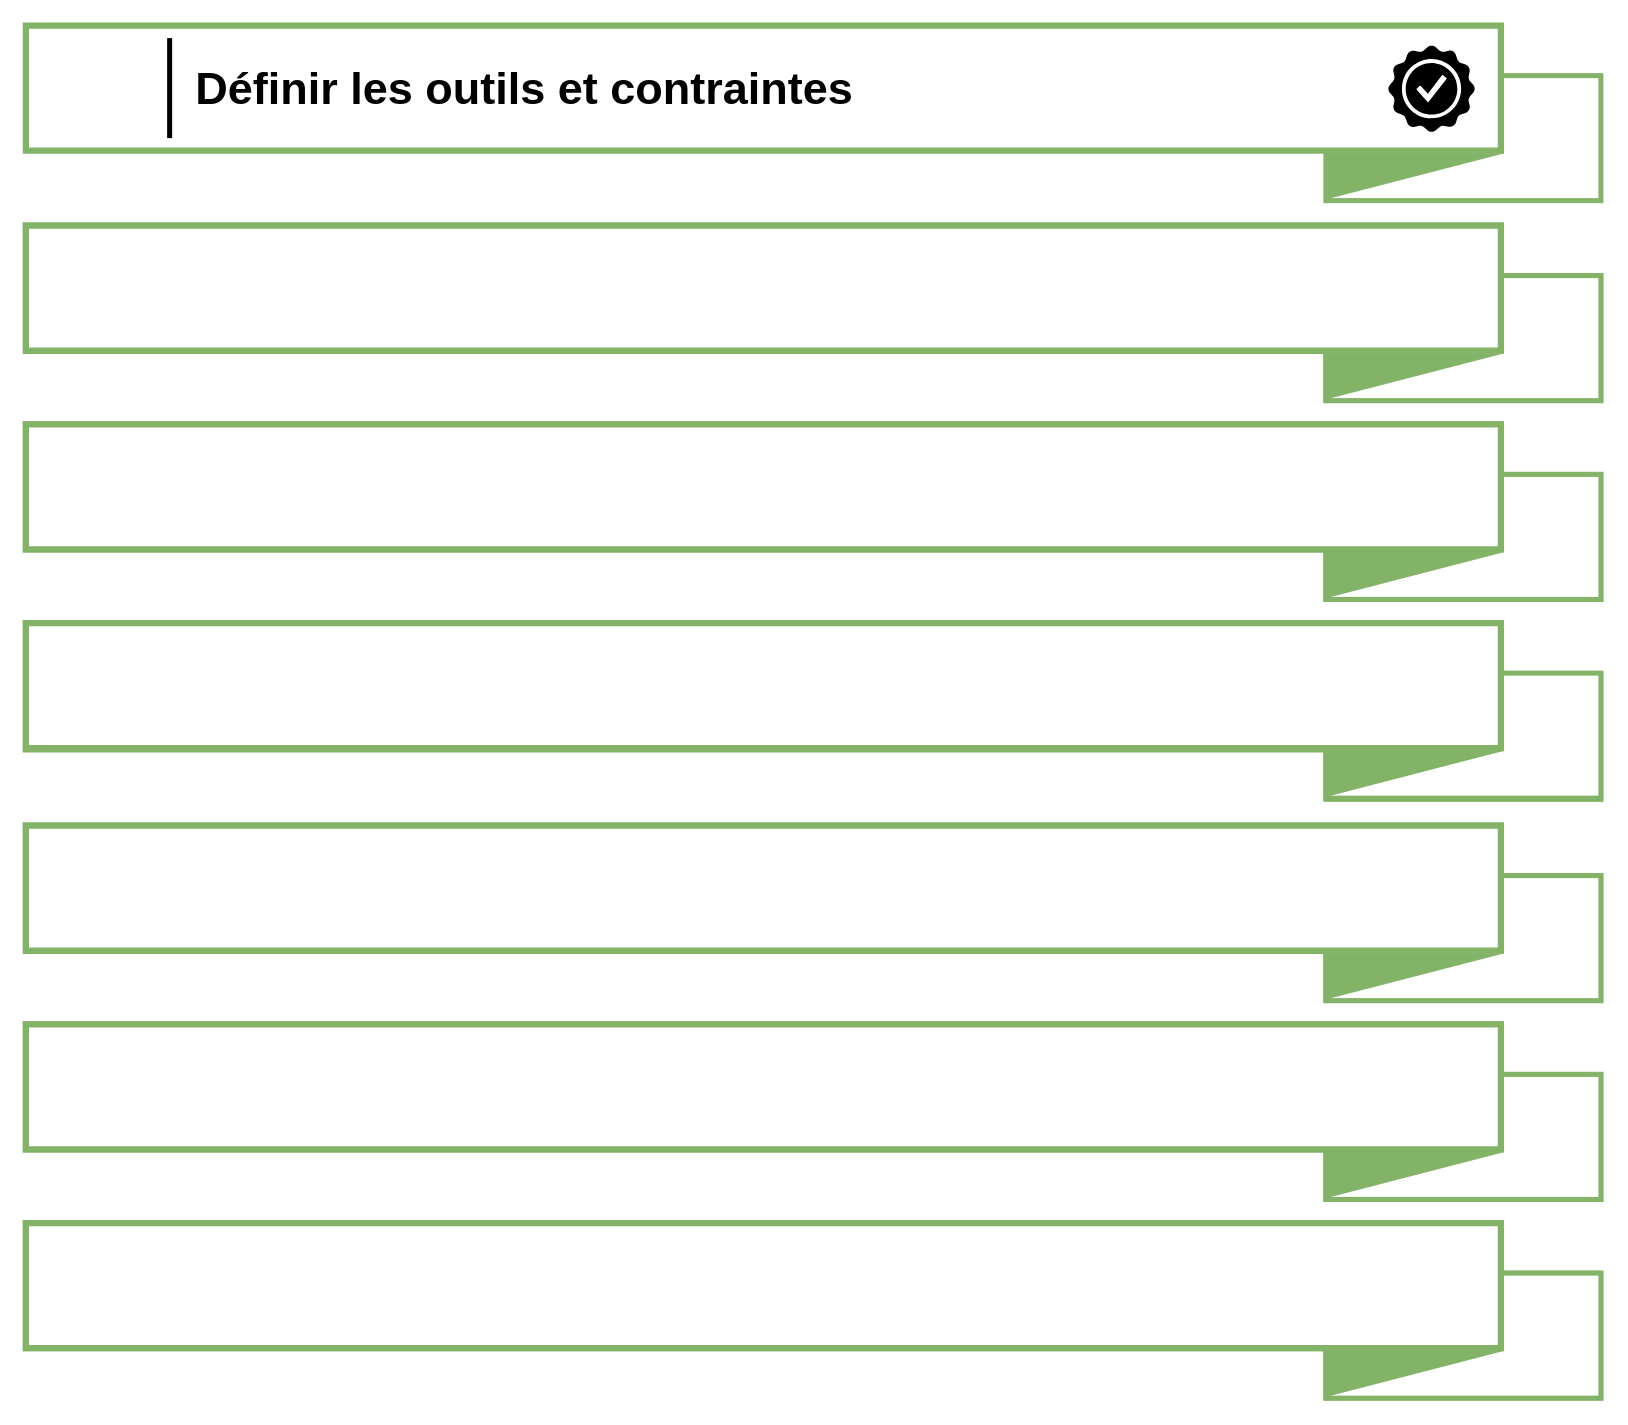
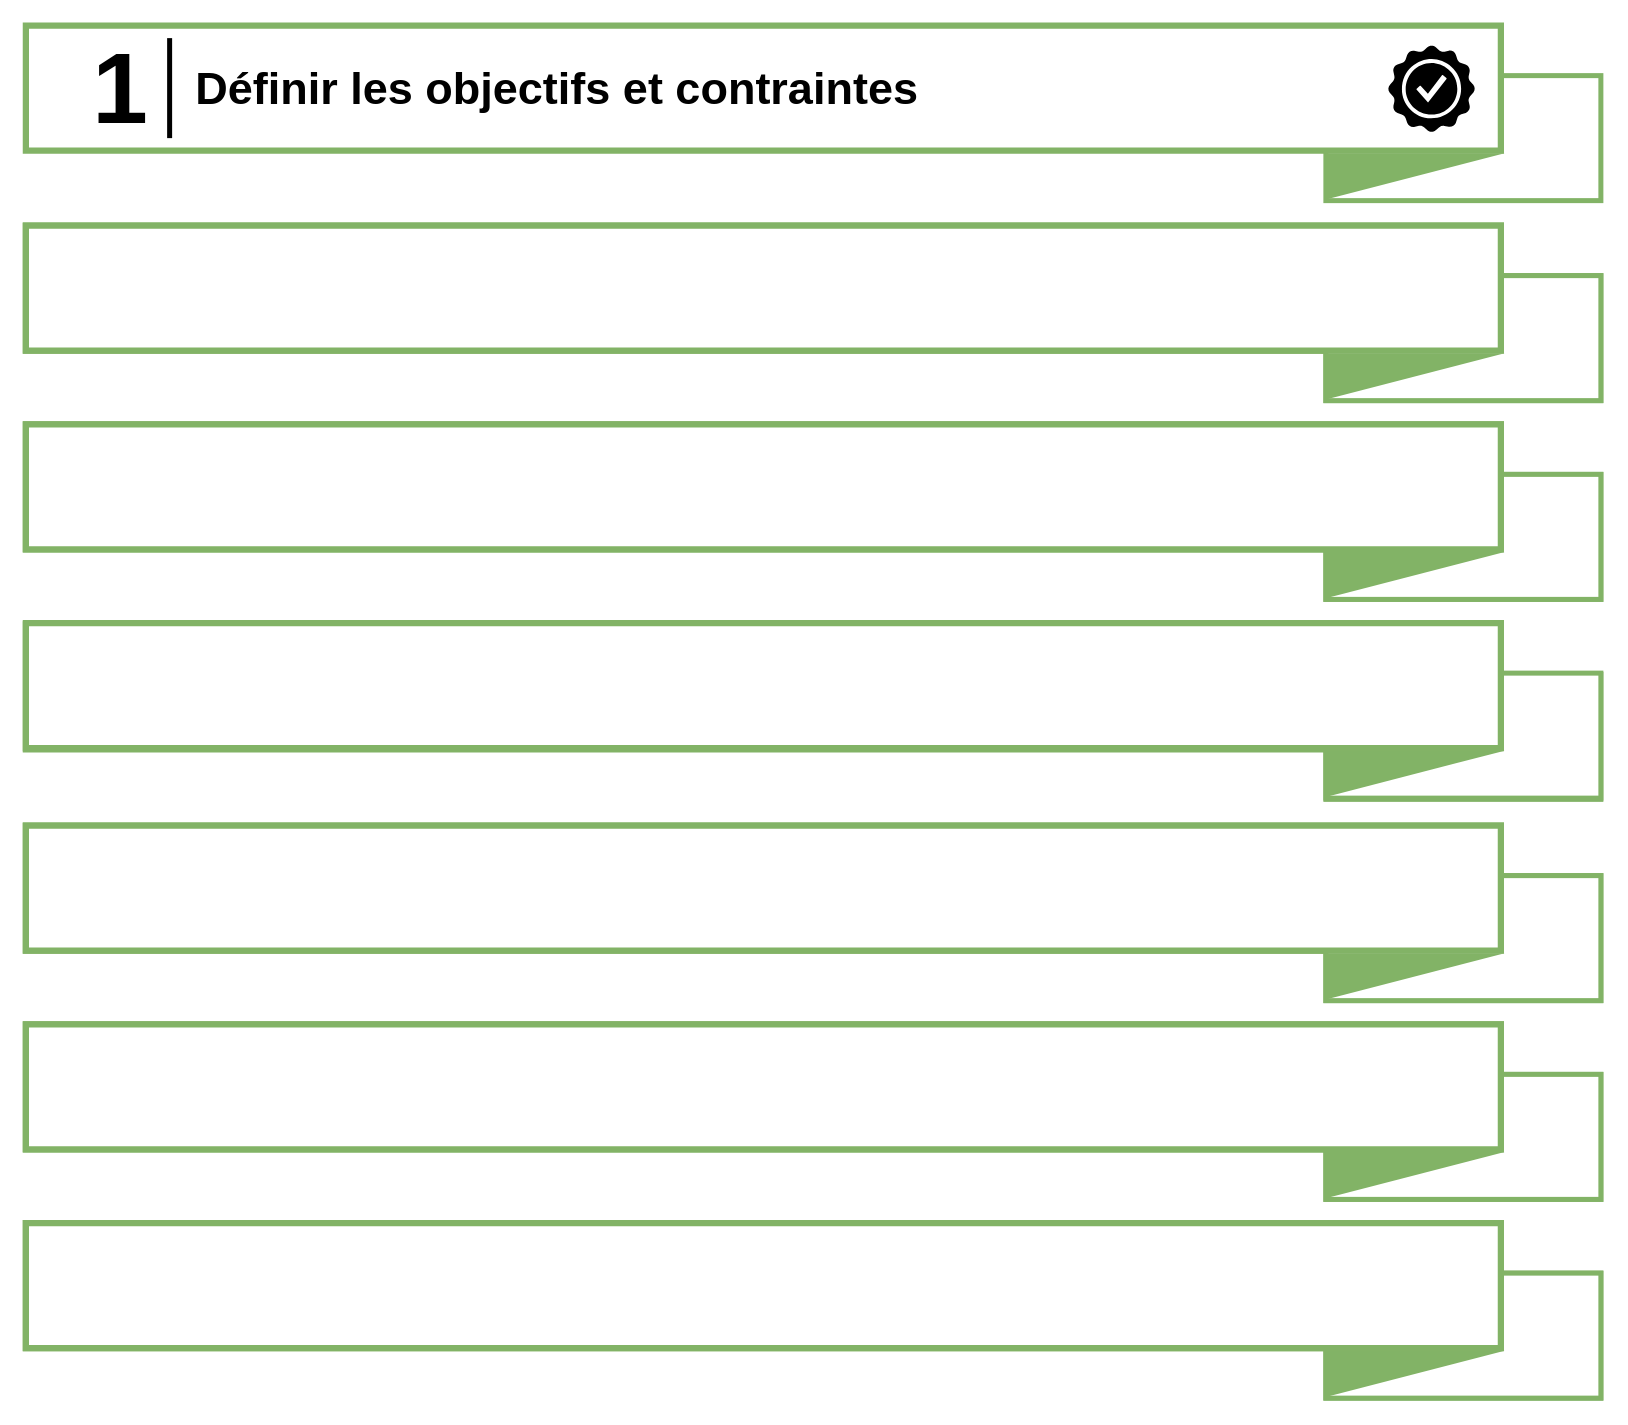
node "1": added
node "Définir les outils et contraintes": label "Définir les outils et contraintes" -> "Définir les objectifs et contraintes"
